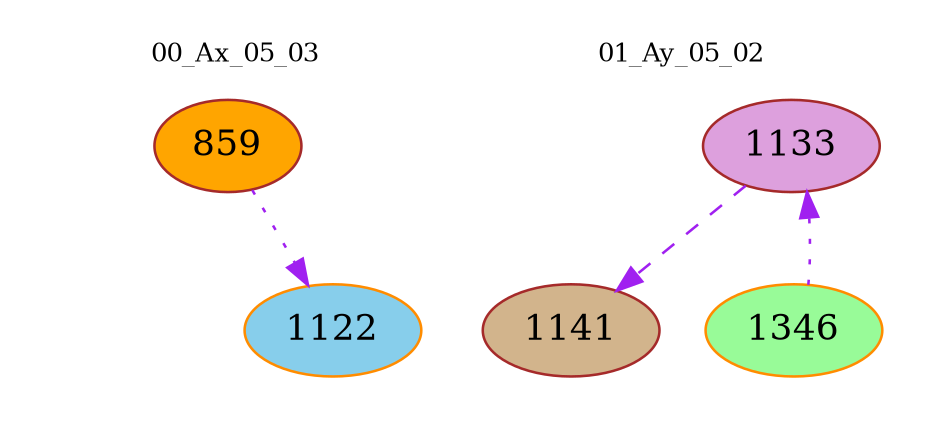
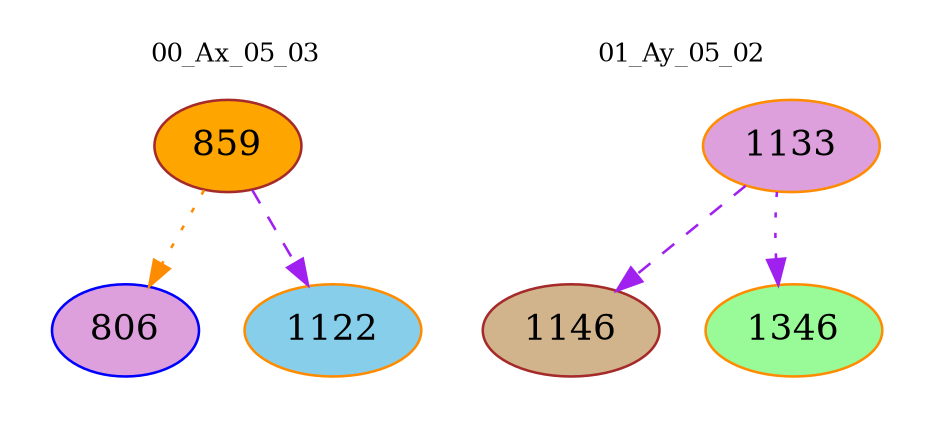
node "1133": color brown -> darkorange
edge "859" -> "1122": style dotted -> dashed
edge "1346" -> "1133": reversed
node "806": added
node "1141": label "1141" -> "1146"
